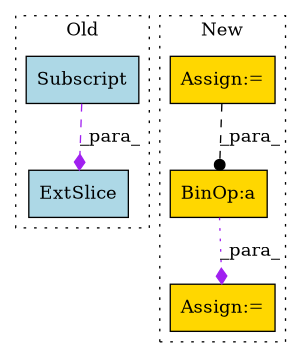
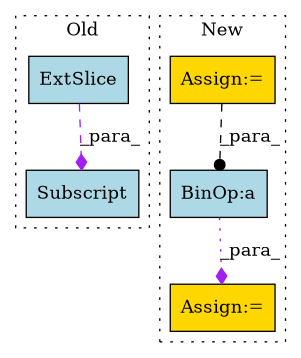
edge "Subscript" -> "ExtSlice": reversed
node "BinOp:a": fillcolor gold -> lightblue
